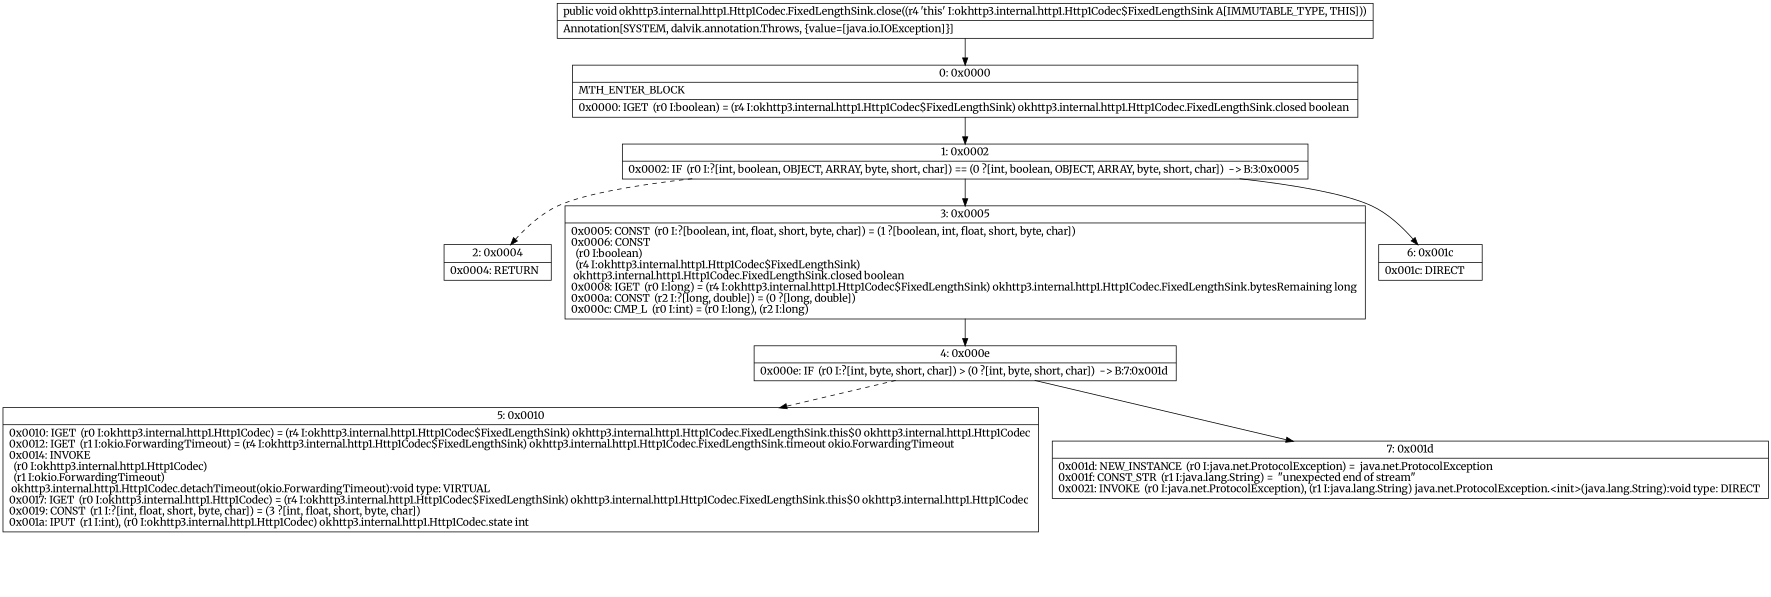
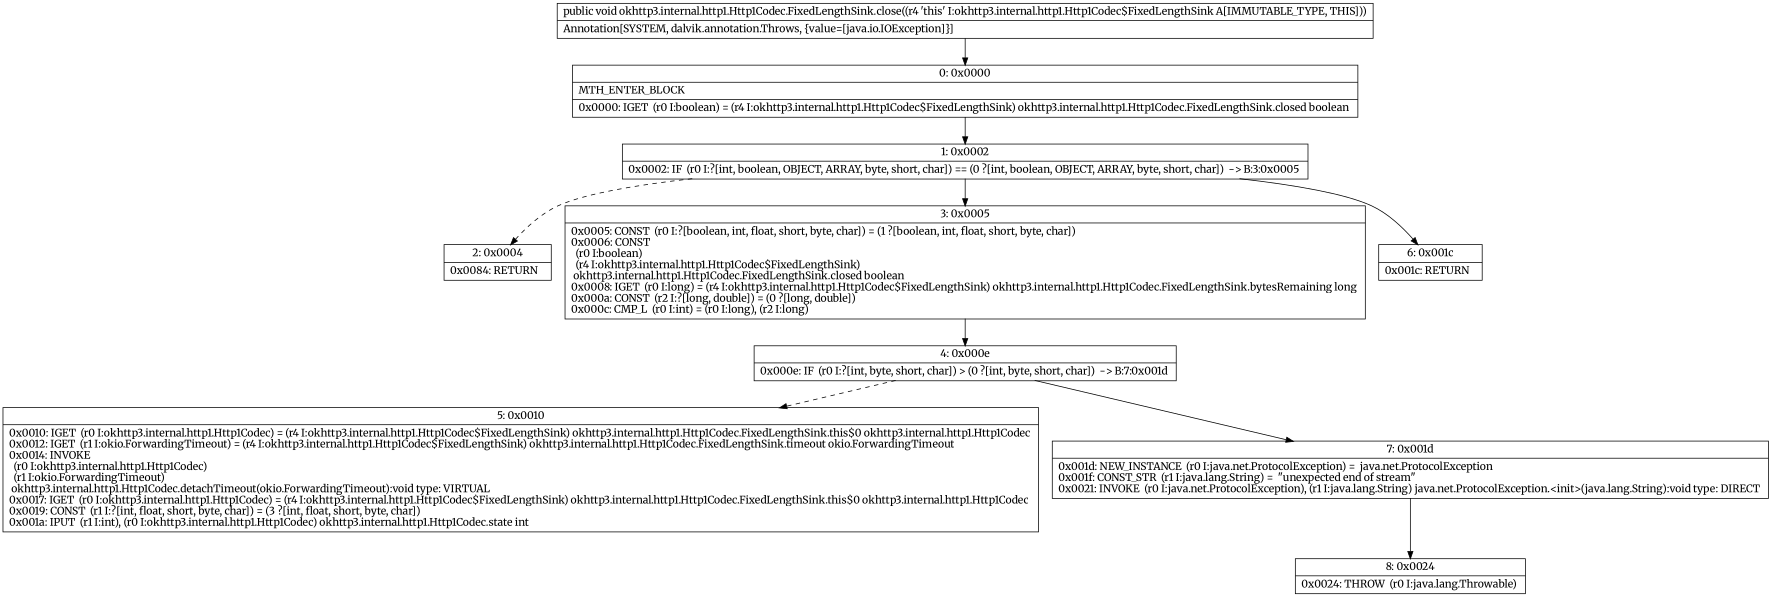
node "2: 0x0004": text "0x0004: RETURN" -> "0x0084: RETURN"
node "6: 0x001c": text "0x001c: DIRECT" -> "0x001c: RETURN"
node "8: 0x0024": added
